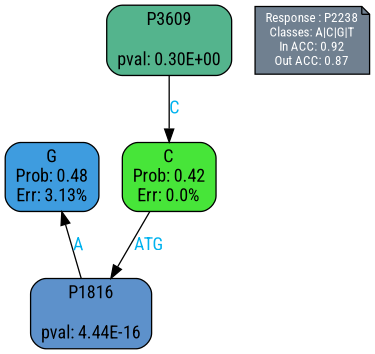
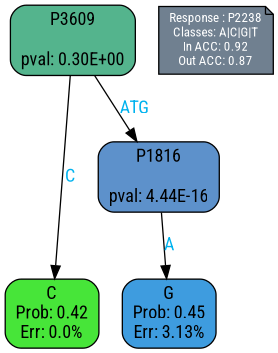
node "G Prob: 0.48 Err: 3.13%": label "G Prob: 0.48 Err: 3.13%" -> "G Prob: 0.45 Err: 3.13%"
edge "C Prob: 0.42 Err: 0.0%" -> "P1816 pval: 4.44E-16": now "P3609 pval: 0.30E+00" -> "P1816 pval: 4.44E-16"
